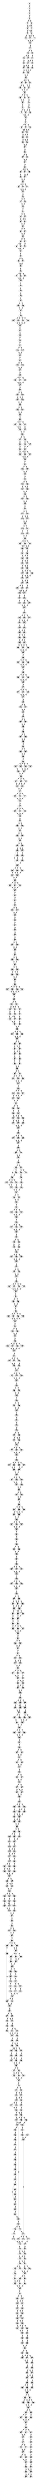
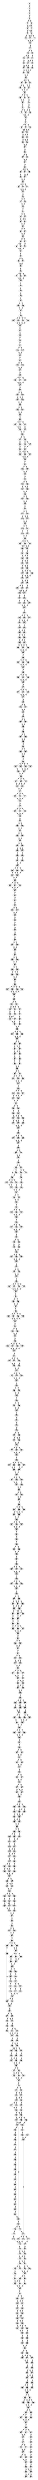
edge "S293" -> "S299": now "S297" -> "S299"
edge "S345" -> "S349": now "S346" -> "S349"
edge "S800" -> "S810": now "S800" -> "S804"
